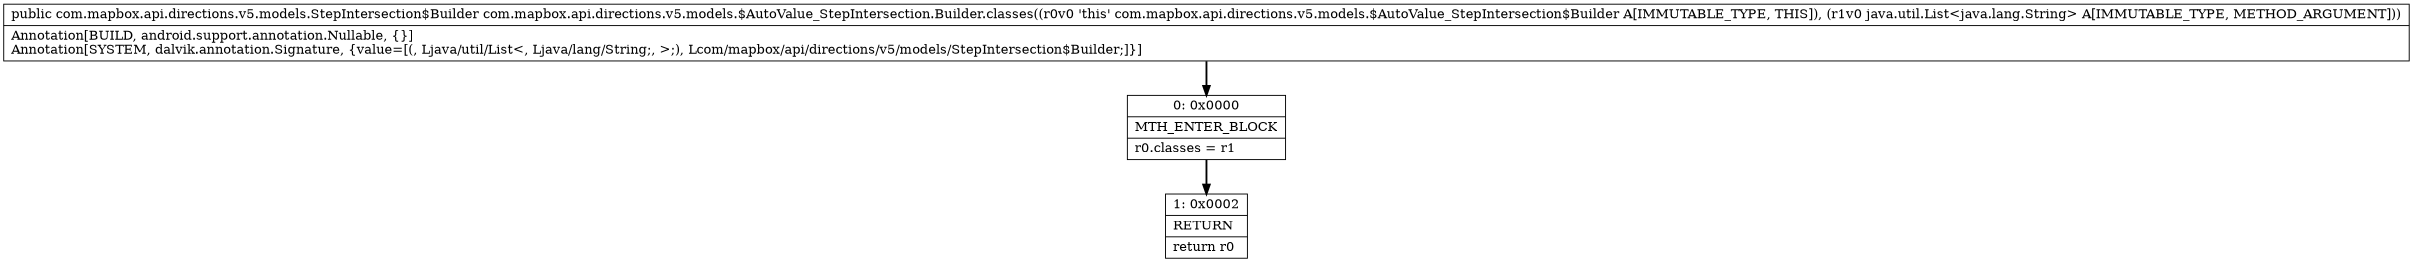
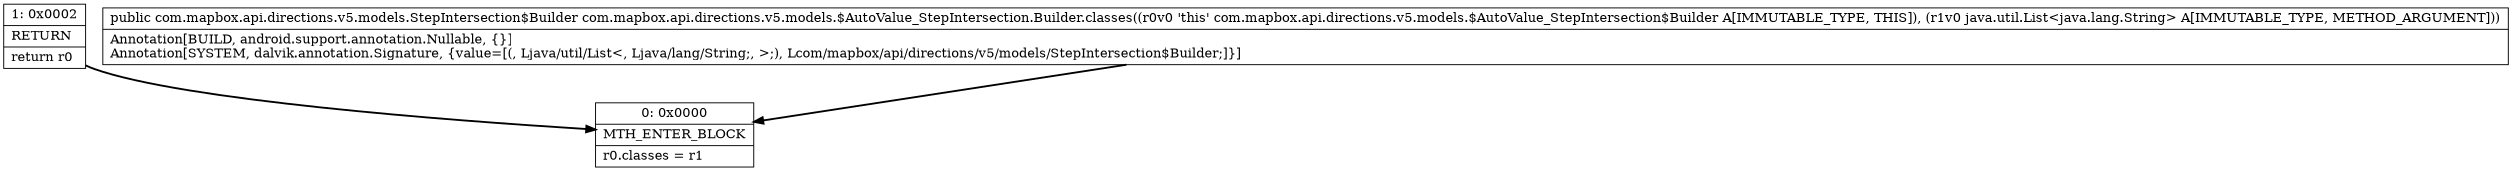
edge "0: 0x0000" -> "1: 0x0002": reversed
